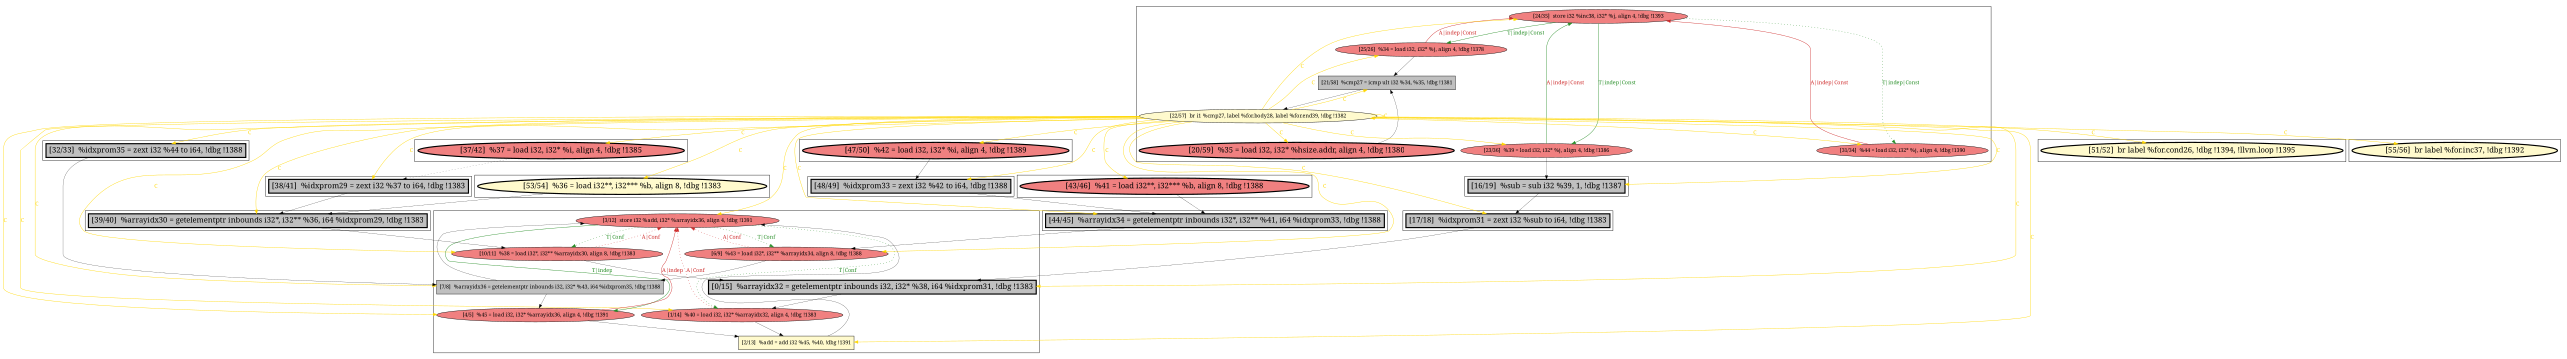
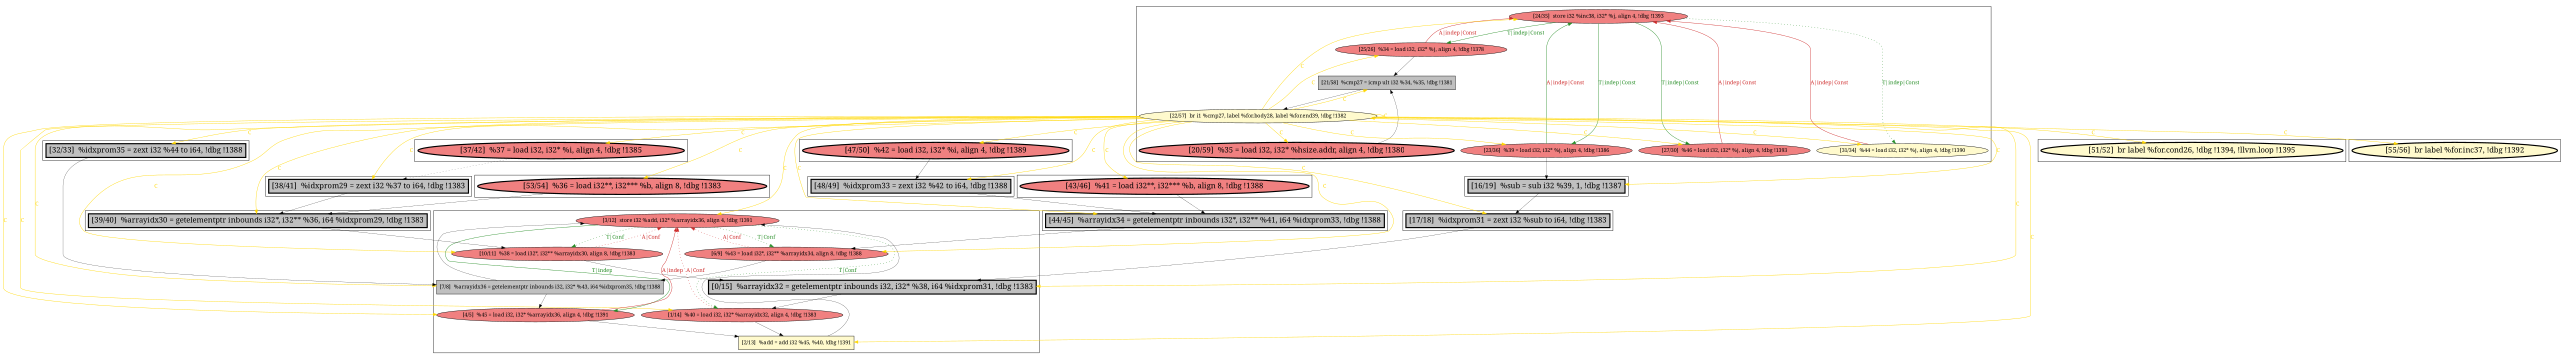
node "[27/30]  %46 = load i32, i32* %j, align 4, !dbg !1393": added
node "[31/34]  %44 = load i32, i32* %j, align 4, !dbg !1390": fillcolor lightcoral -> lemonchiffon
node "[53/54]  %36 = load i32**, i32*** %b, align 8, !dbg !1383": fillcolor lemonchiffon -> lightcoral
